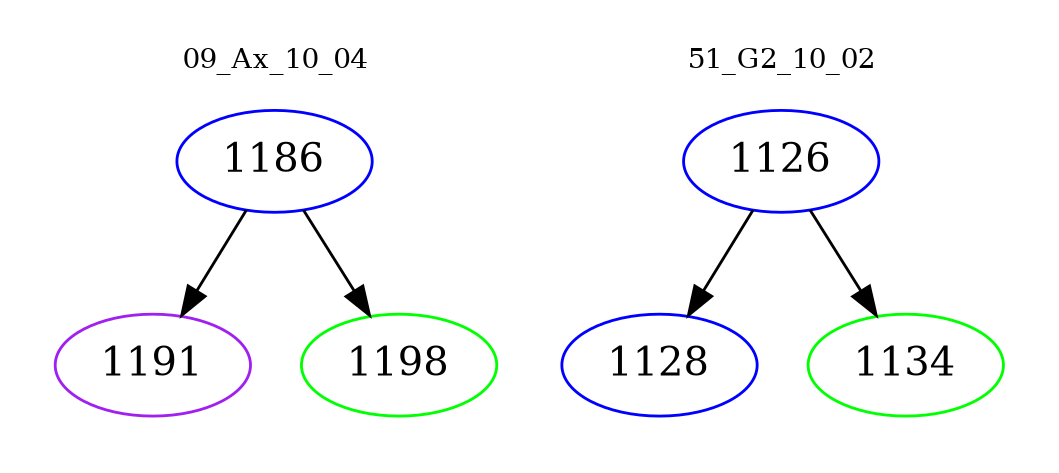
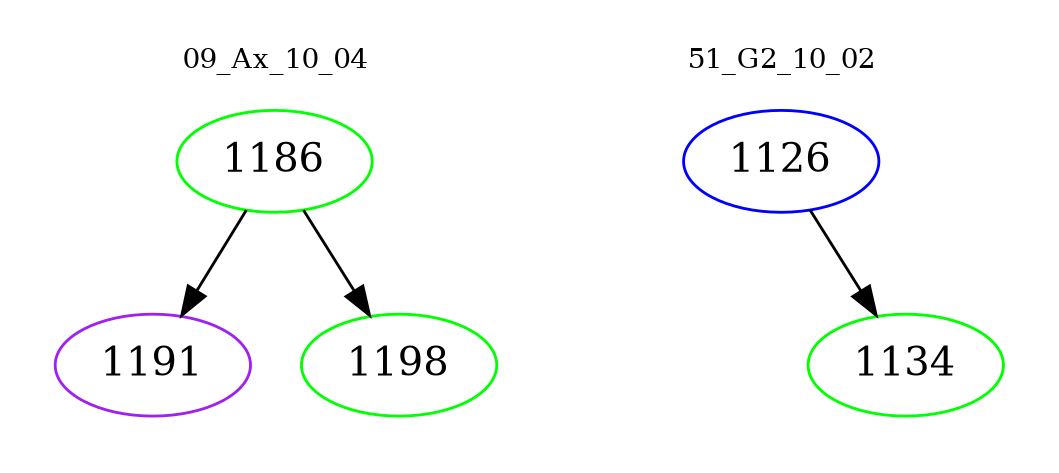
node "1186": color blue -> green
node "1128": removed
